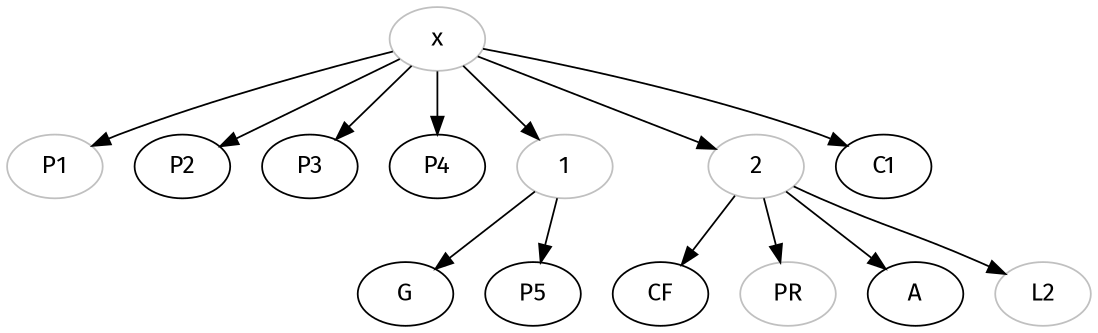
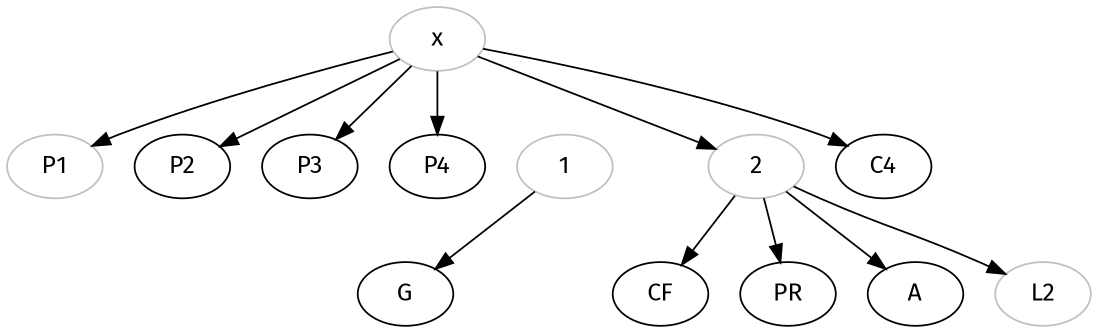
edge "x" -> "1": removed
node "C1": label "C1" -> "C4"
node "P5": removed
node "PR": color grey -> black
